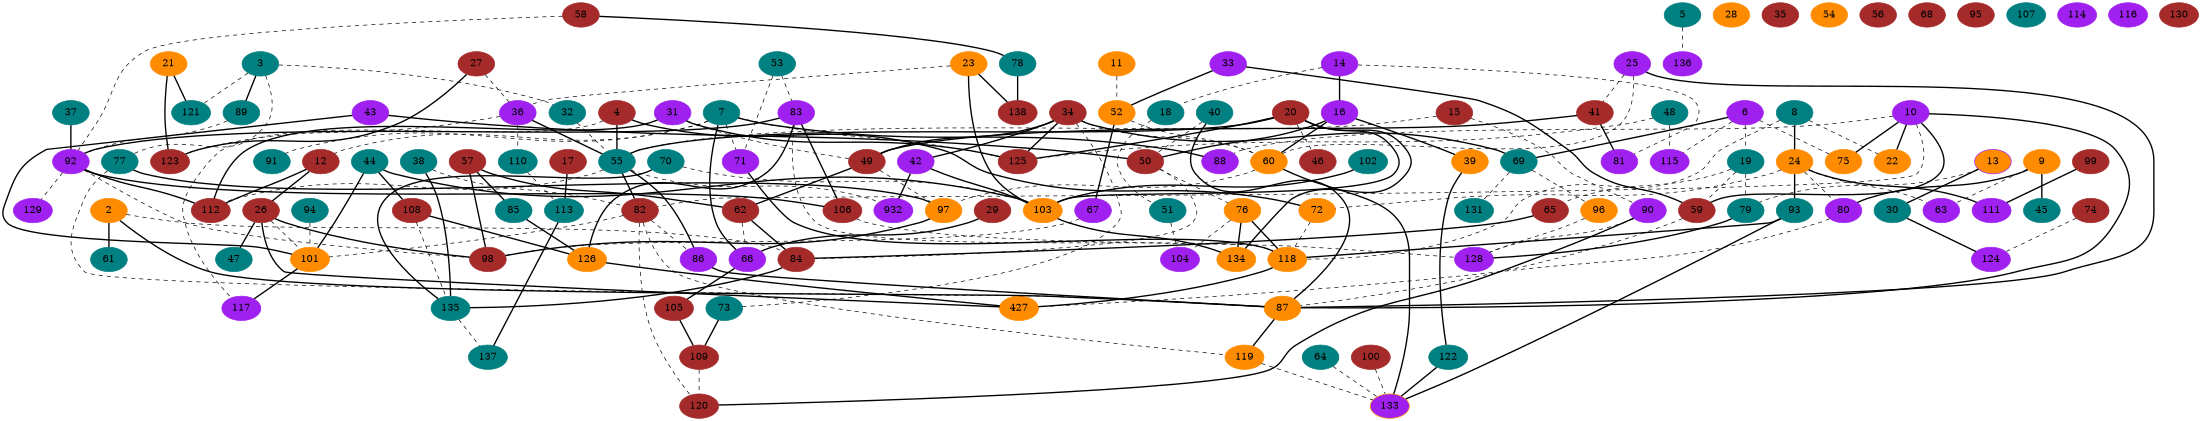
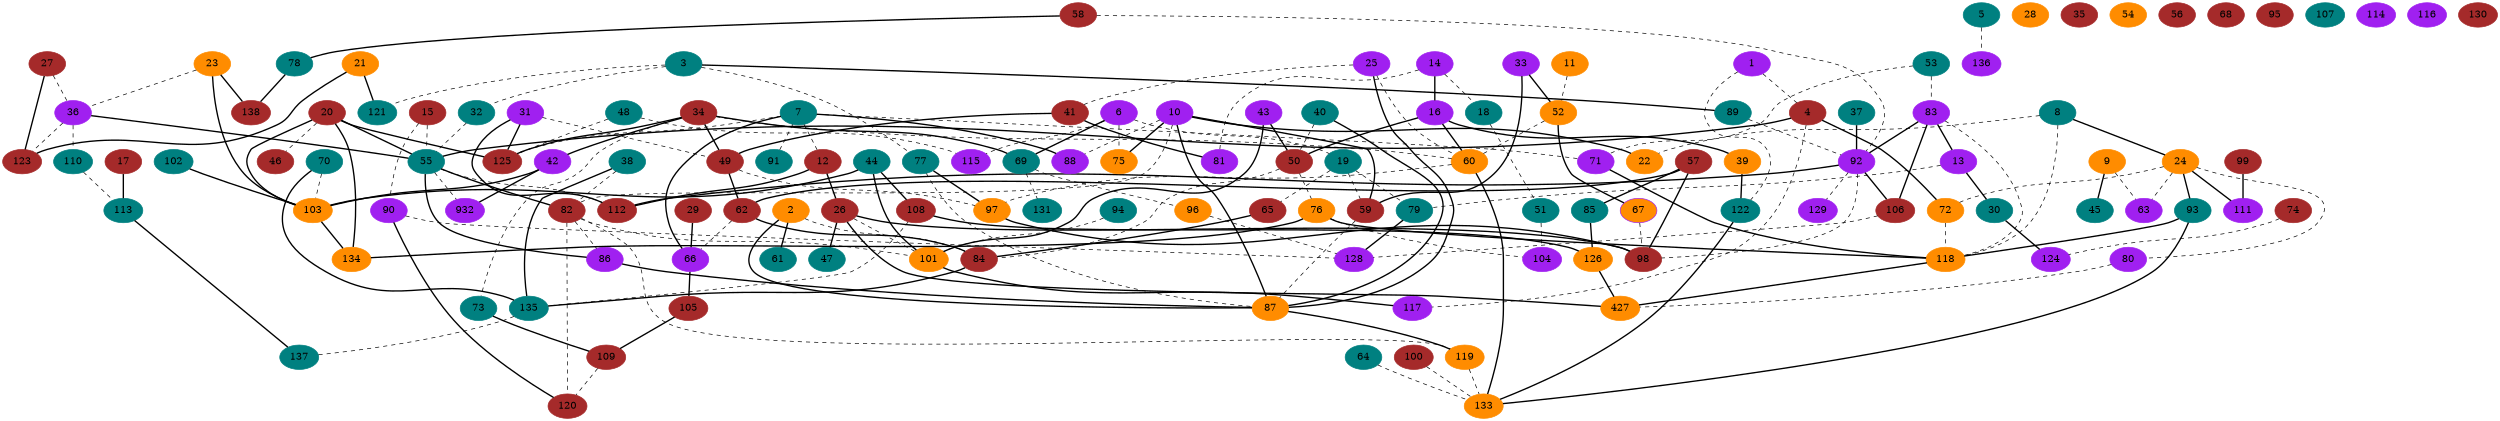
node "1": added
node "13": fillcolor darkorange -> purple
edge "9" -- "80": removed
edge "83" -- "126": now "83" -- "13"
node "67": fillcolor purple -> darkorange
node "133": fillcolor purple -> darkorange
